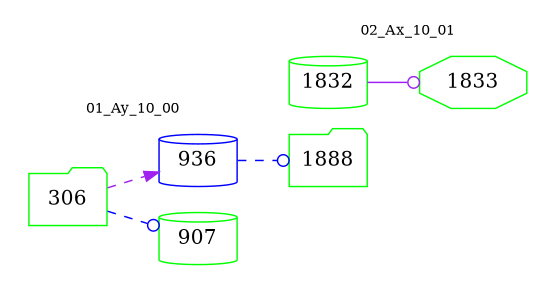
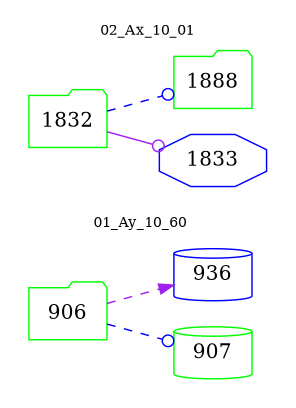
node "1832": shape cylinder -> folder
node "1833": color green -> blue
cluster "01_Ay_10_00": label "01_Ay_10_00" -> "01_Ay_10_60"
edge "936" -> "1888": now "1832" -> "1888"
node "306": label "306" -> "906"
